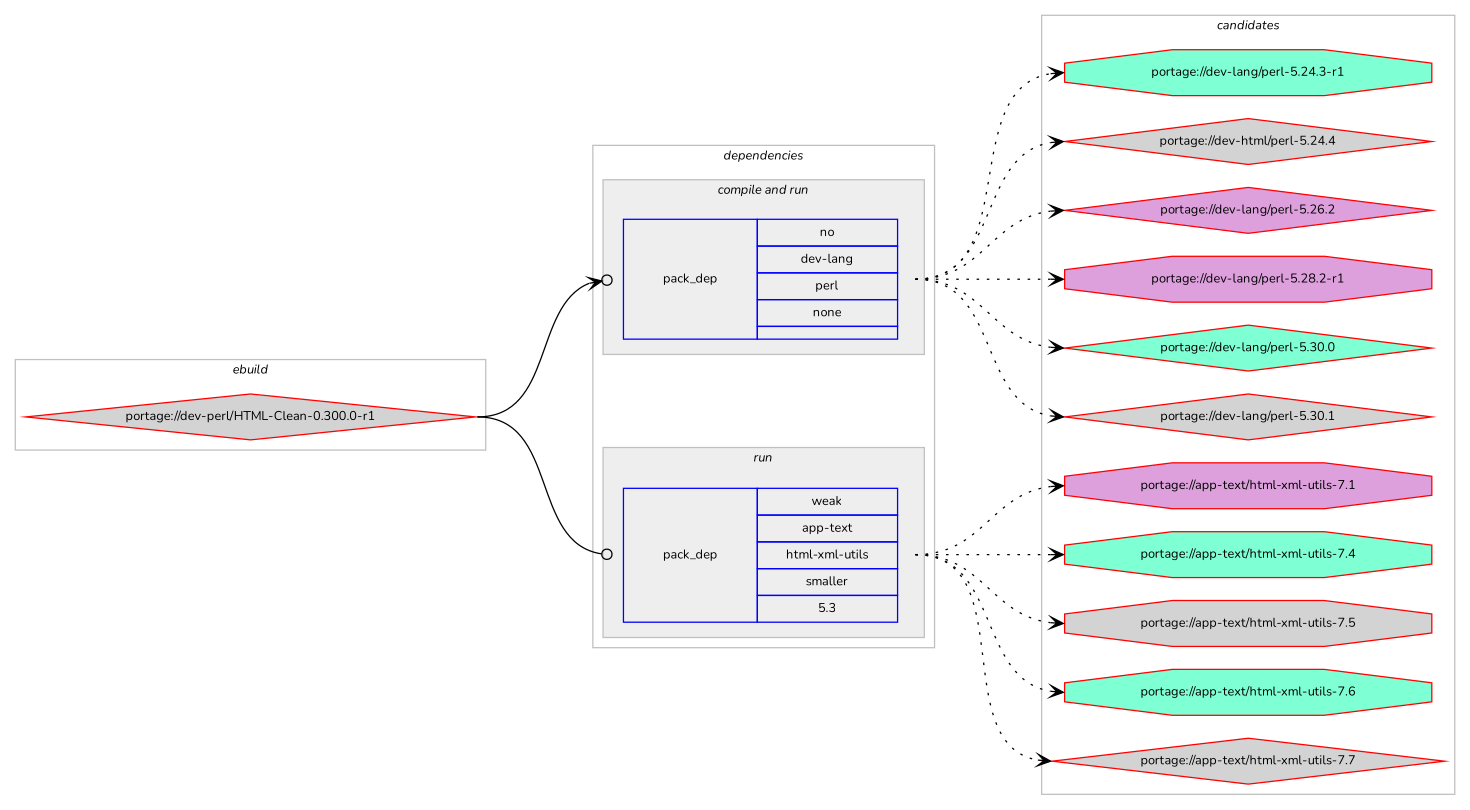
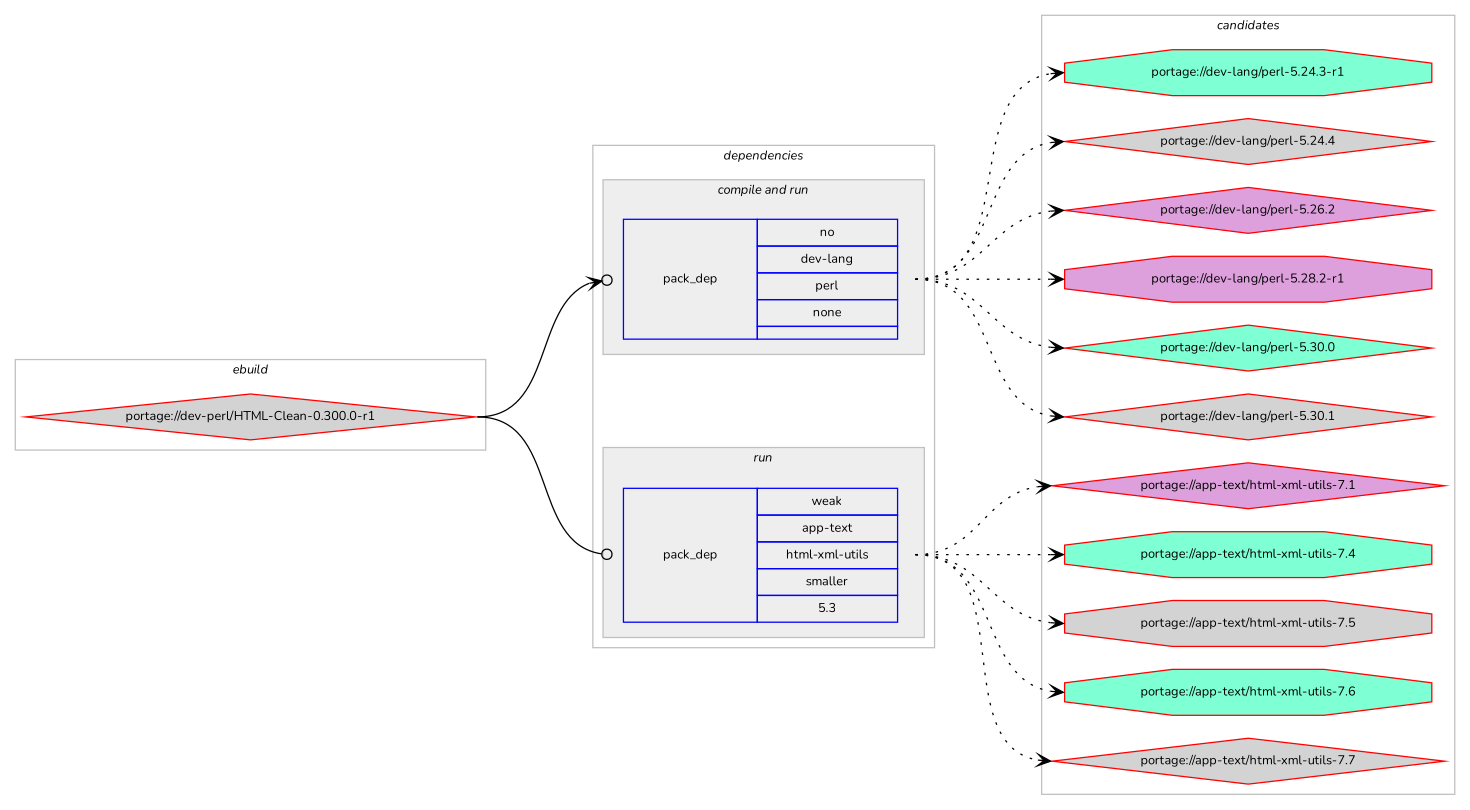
node "portage://dev-html/perl-5.24.4": label "portage://dev-html/perl-5.24.4" -> "portage://dev-lang/perl-5.24.4"
node "portage://app-text/html-xml-utils-7.1": shape octagon -> diamond
